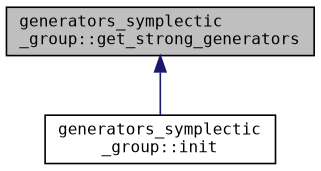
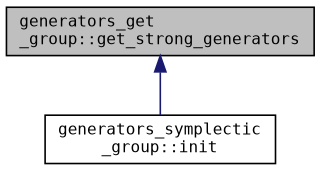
node "generators_symplectic _group::get_strong_generators": label "generators_symplectic _group::get_strong_generators" -> "generators_get _group::get_strong_generators"
